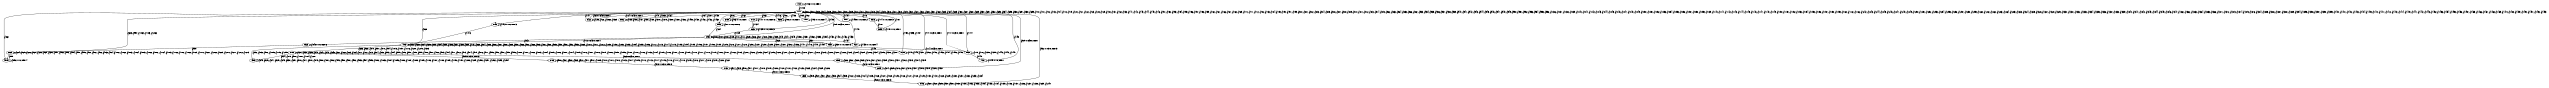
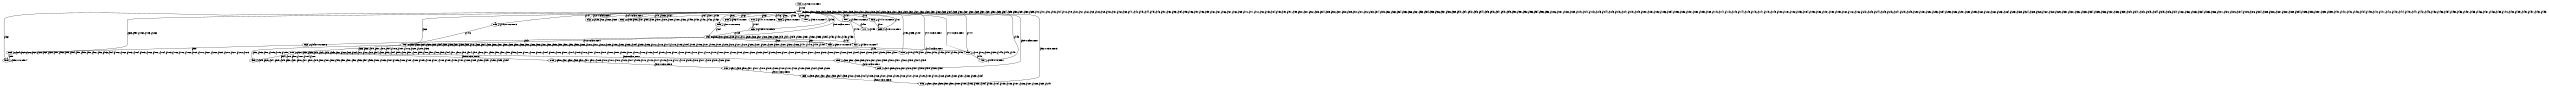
edge "5422" -> "0000": label "@673 + 643*n, n=0..1" -> "@727 + 643*n, n=0..1"
node "1141": added
